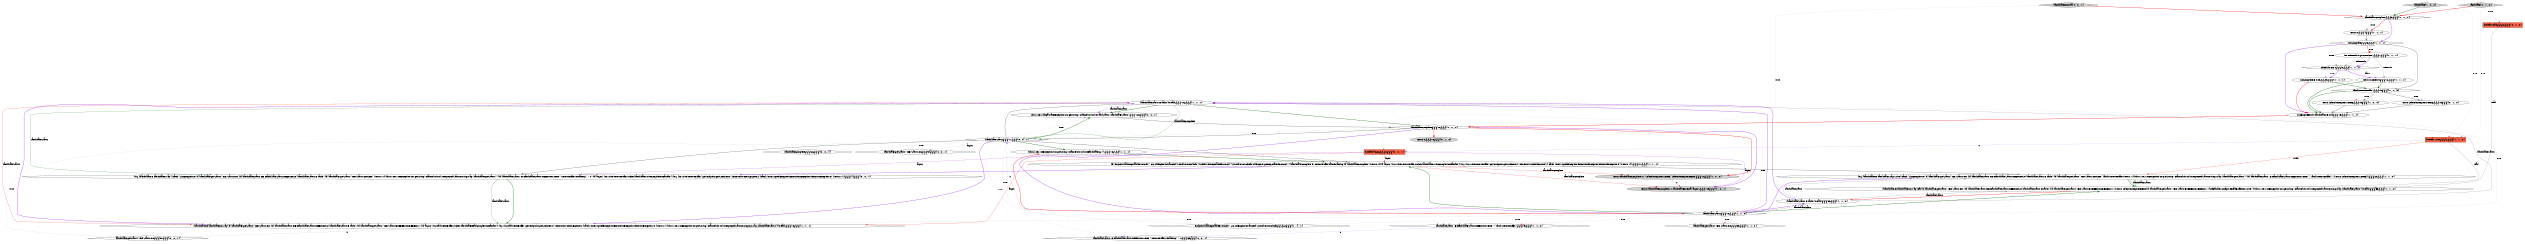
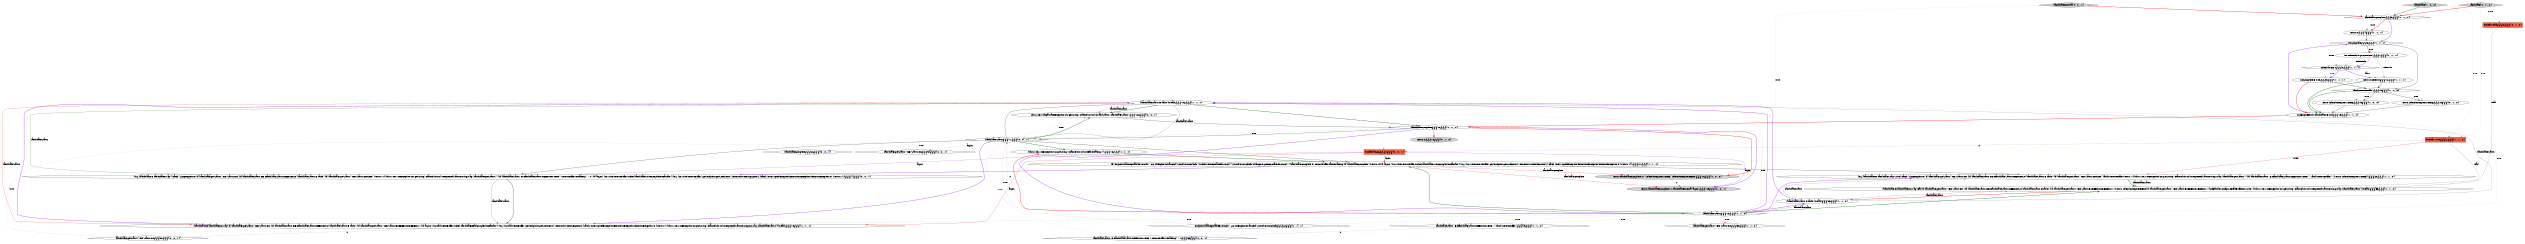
edge "!sniComplete@@@6@@@['1', '1', '1']" -> "SSLEngineResult handshake = null@@@15@@@['1', '1', '1']": reversed
edge "{handshakeStatus = tasks()break}@@@102@@@['1', '1', '1']" -> "handshakeStatus@@@17@@@['0', '0', '1']": label "handshakeComplete" -> "handshakeStatus"
